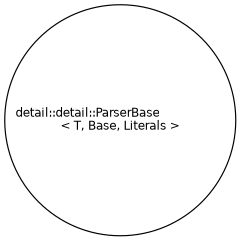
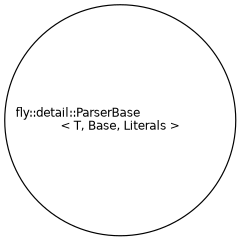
node "detail::detail::ParserBase < T, Base, Literals >": label "detail::detail::ParserBase < T, Base, Literals >" -> "fly::detail::ParserBase < T, Base, Literals >"
